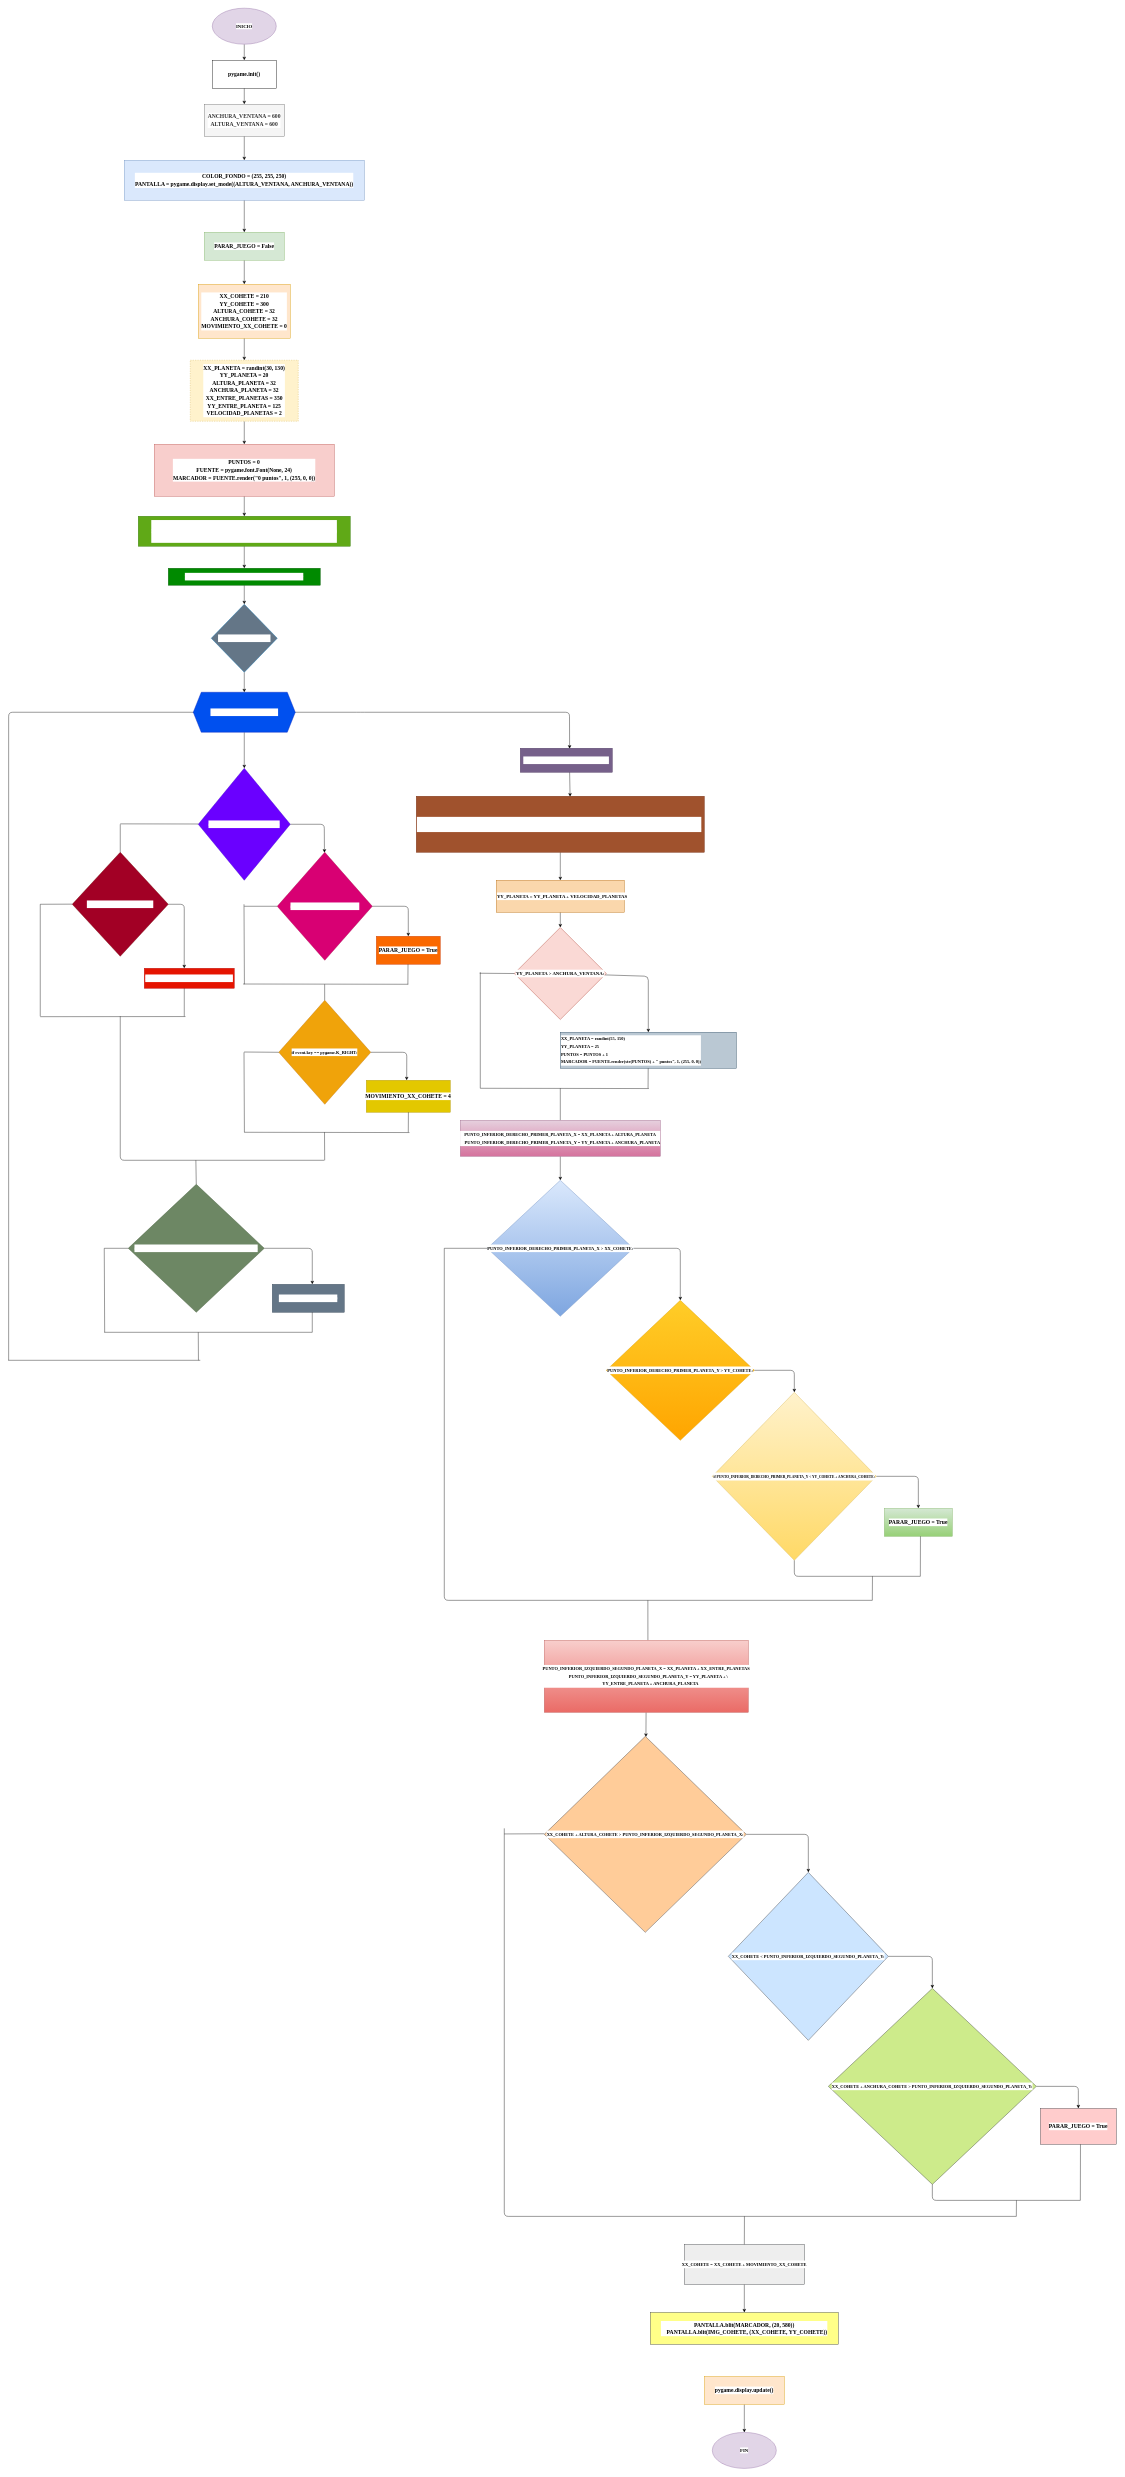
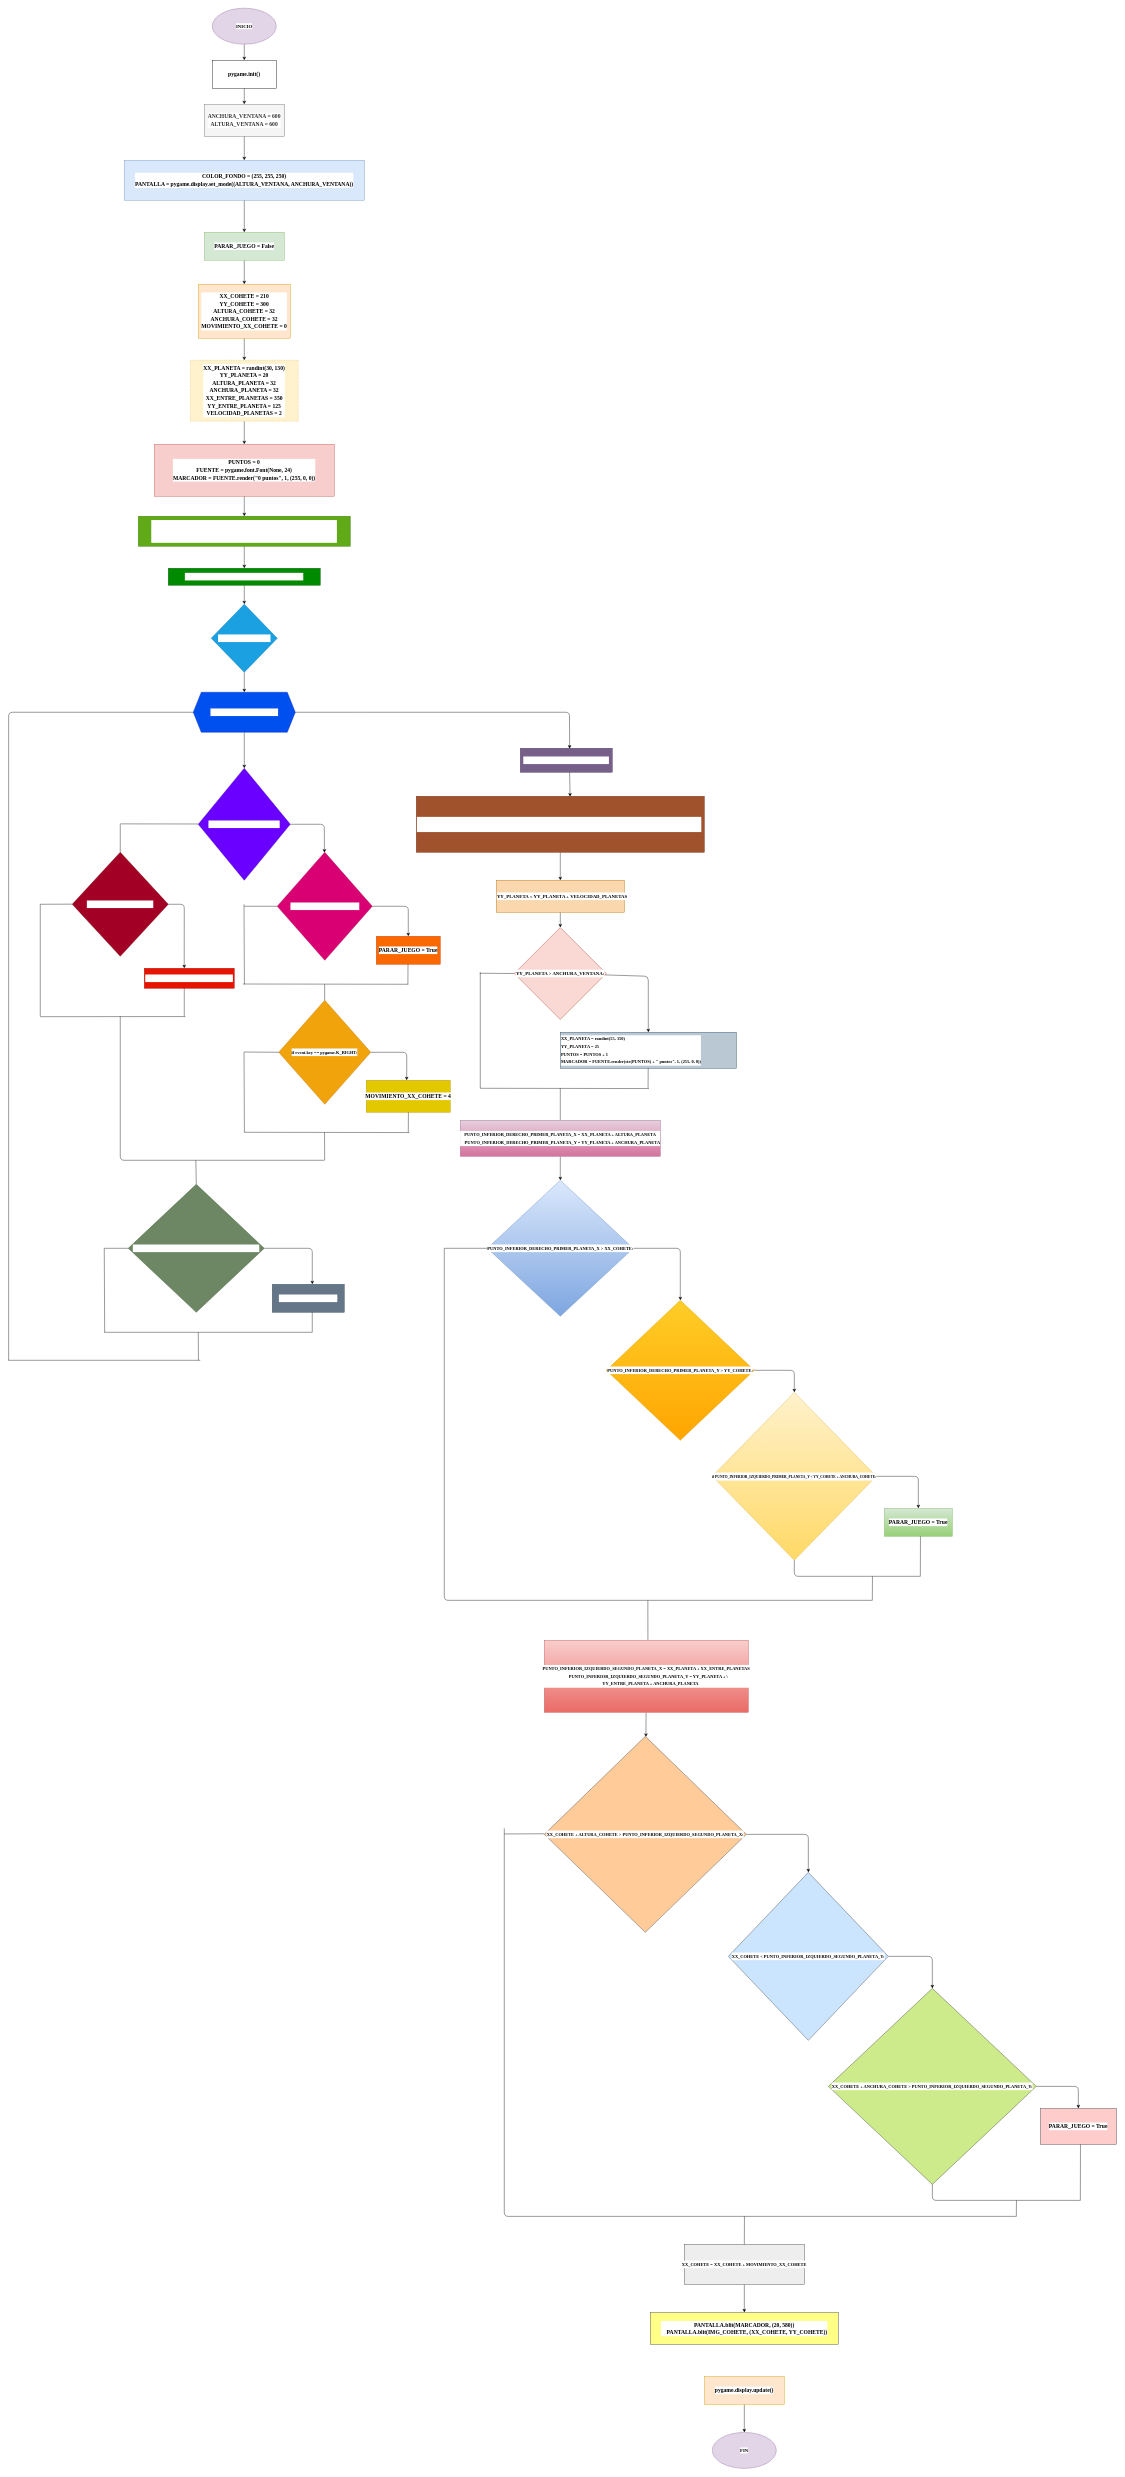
node "not PARAR_JUEGO:": fillcolor #647687 -> #1ba1e2
node "if XX_COHETE < -10 or XX_COHETE > ALTURA_VENTANA:": label "if XX_COHETE < -10 or XX_COHETE > ALTURA_VENTANA:" -> "if XX_ANCHURA < -10 or XX_COHETE > ALTURA_VENTANA:"
node "if PUNTO_INFERIOR_DERECHO_PRIMER_PLANETA_Y < YY_COHETE + ANCHURA_COHETE:": label "if PUNTO_INFERIOR_DERECHO_PRIMER_PLANETA_Y < YY_COHETE + ANCHURA_COHETE:" -> "if PUNTO_INFERIOR_IZQUIERDO_PRIMER_PLANETA_Y < YY_COHETE + ANCHURA_COHETE:"
